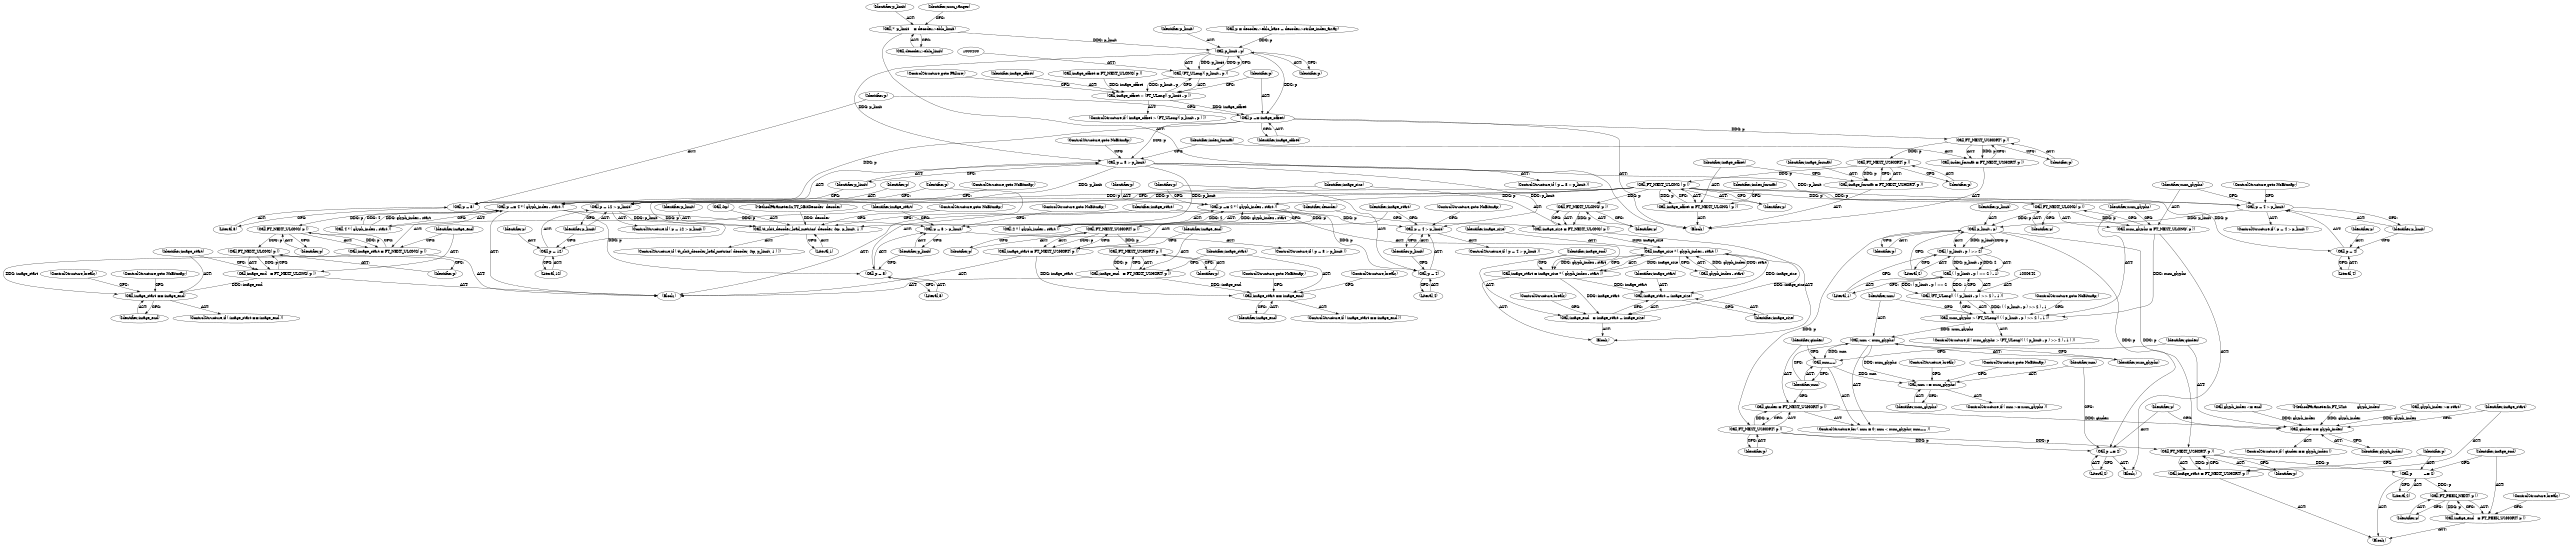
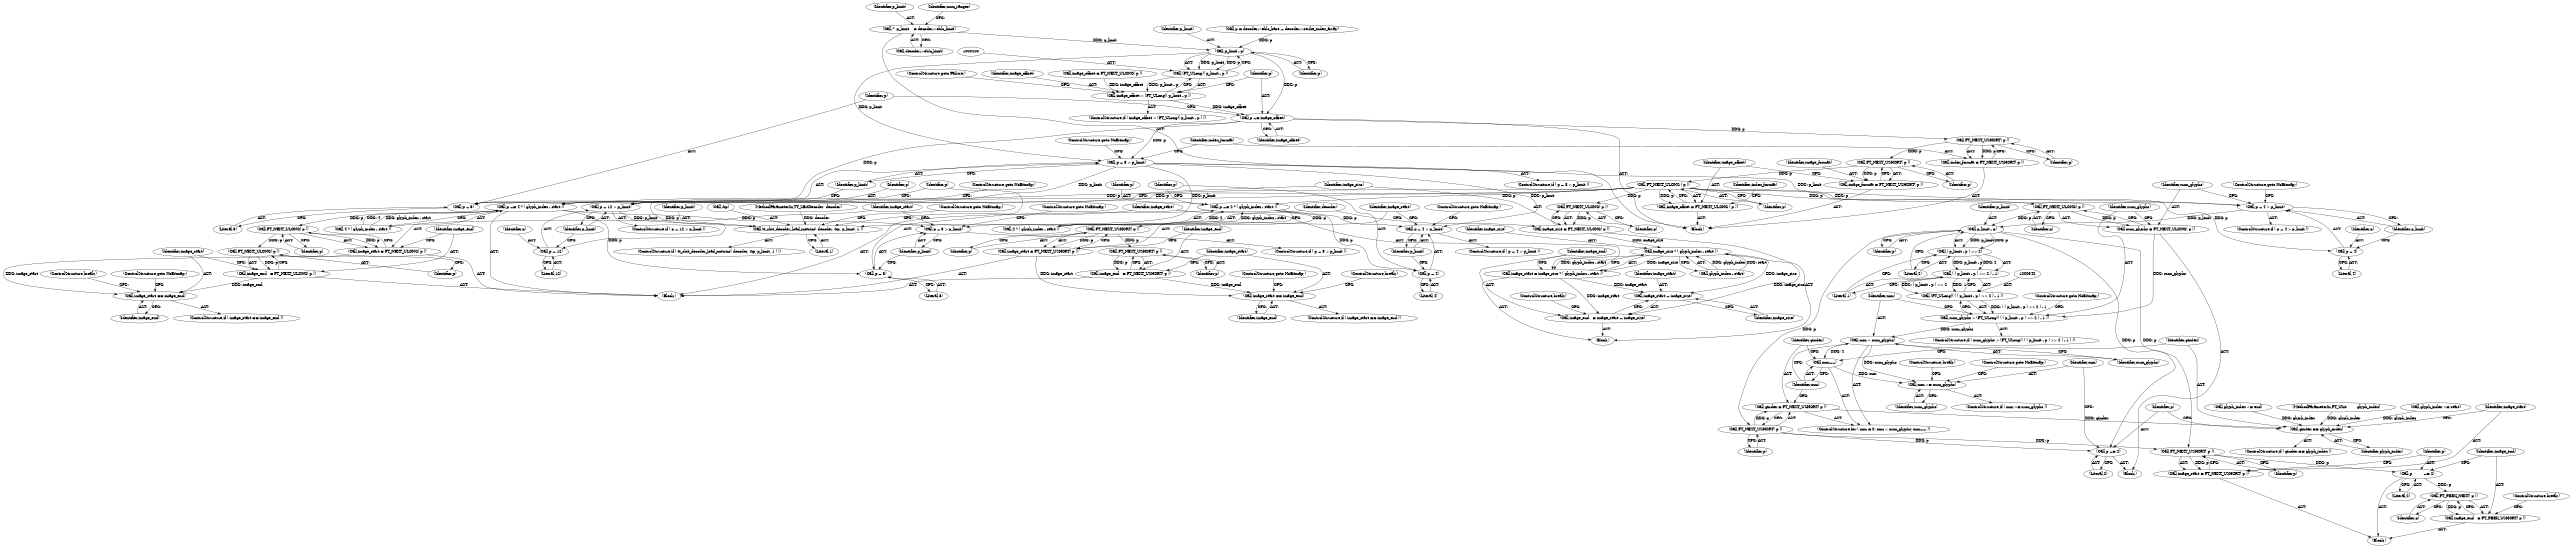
edge "(Call,mm < num_glyphs)" -> "(Call,mm++)": label "DDG: mm" -> "DDG: 4"
